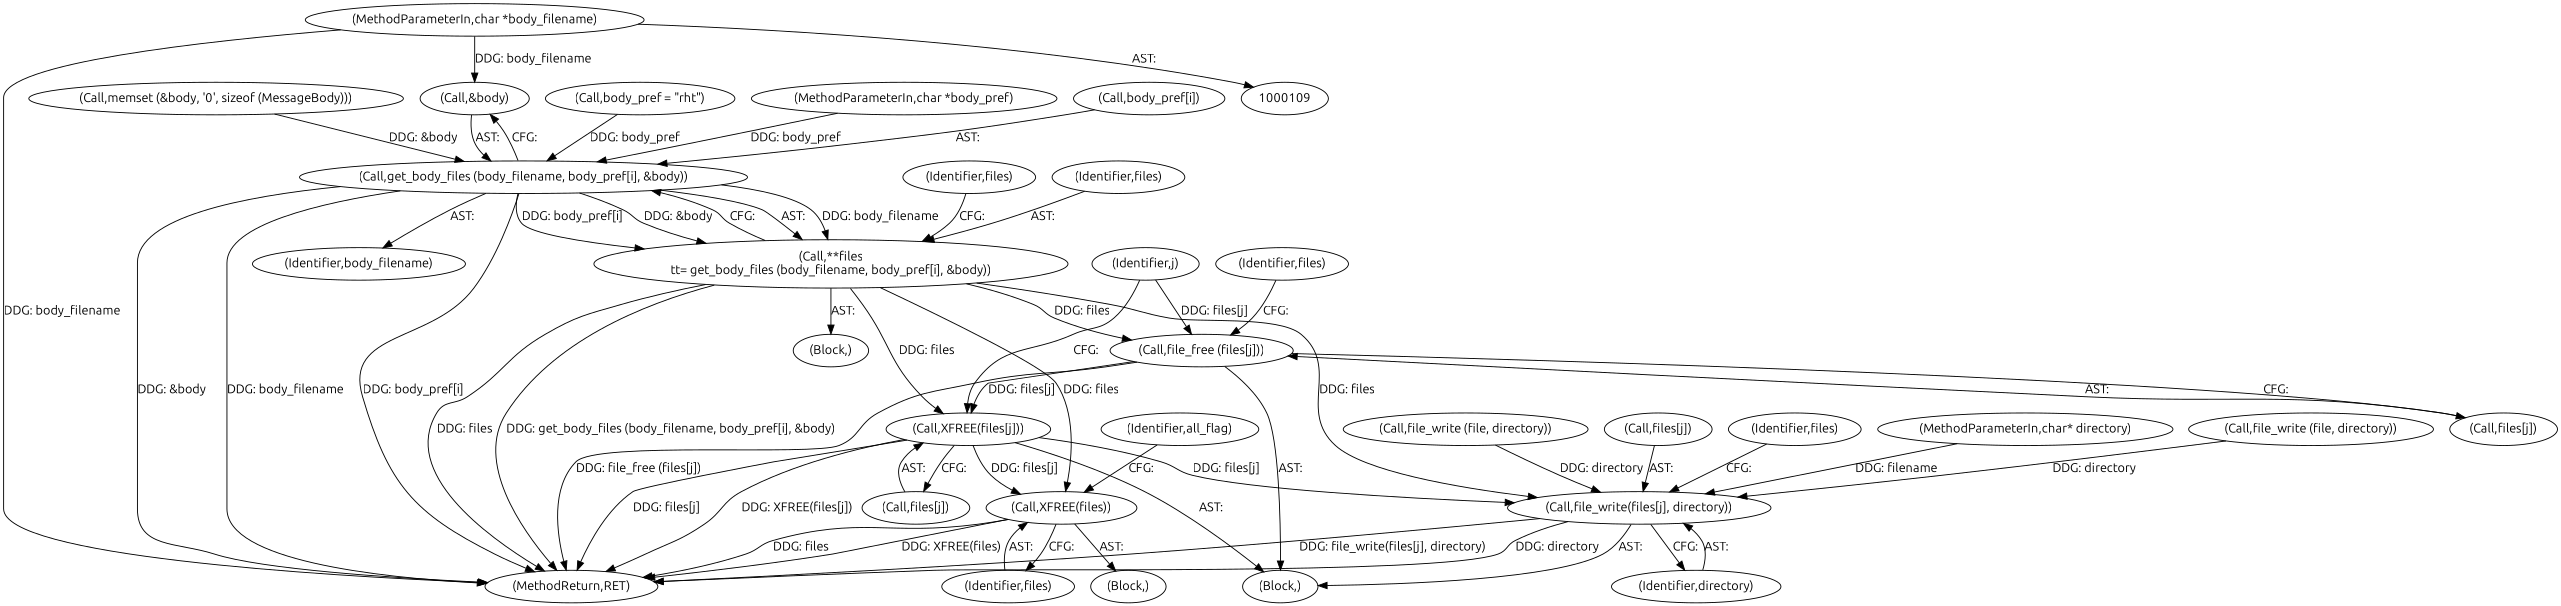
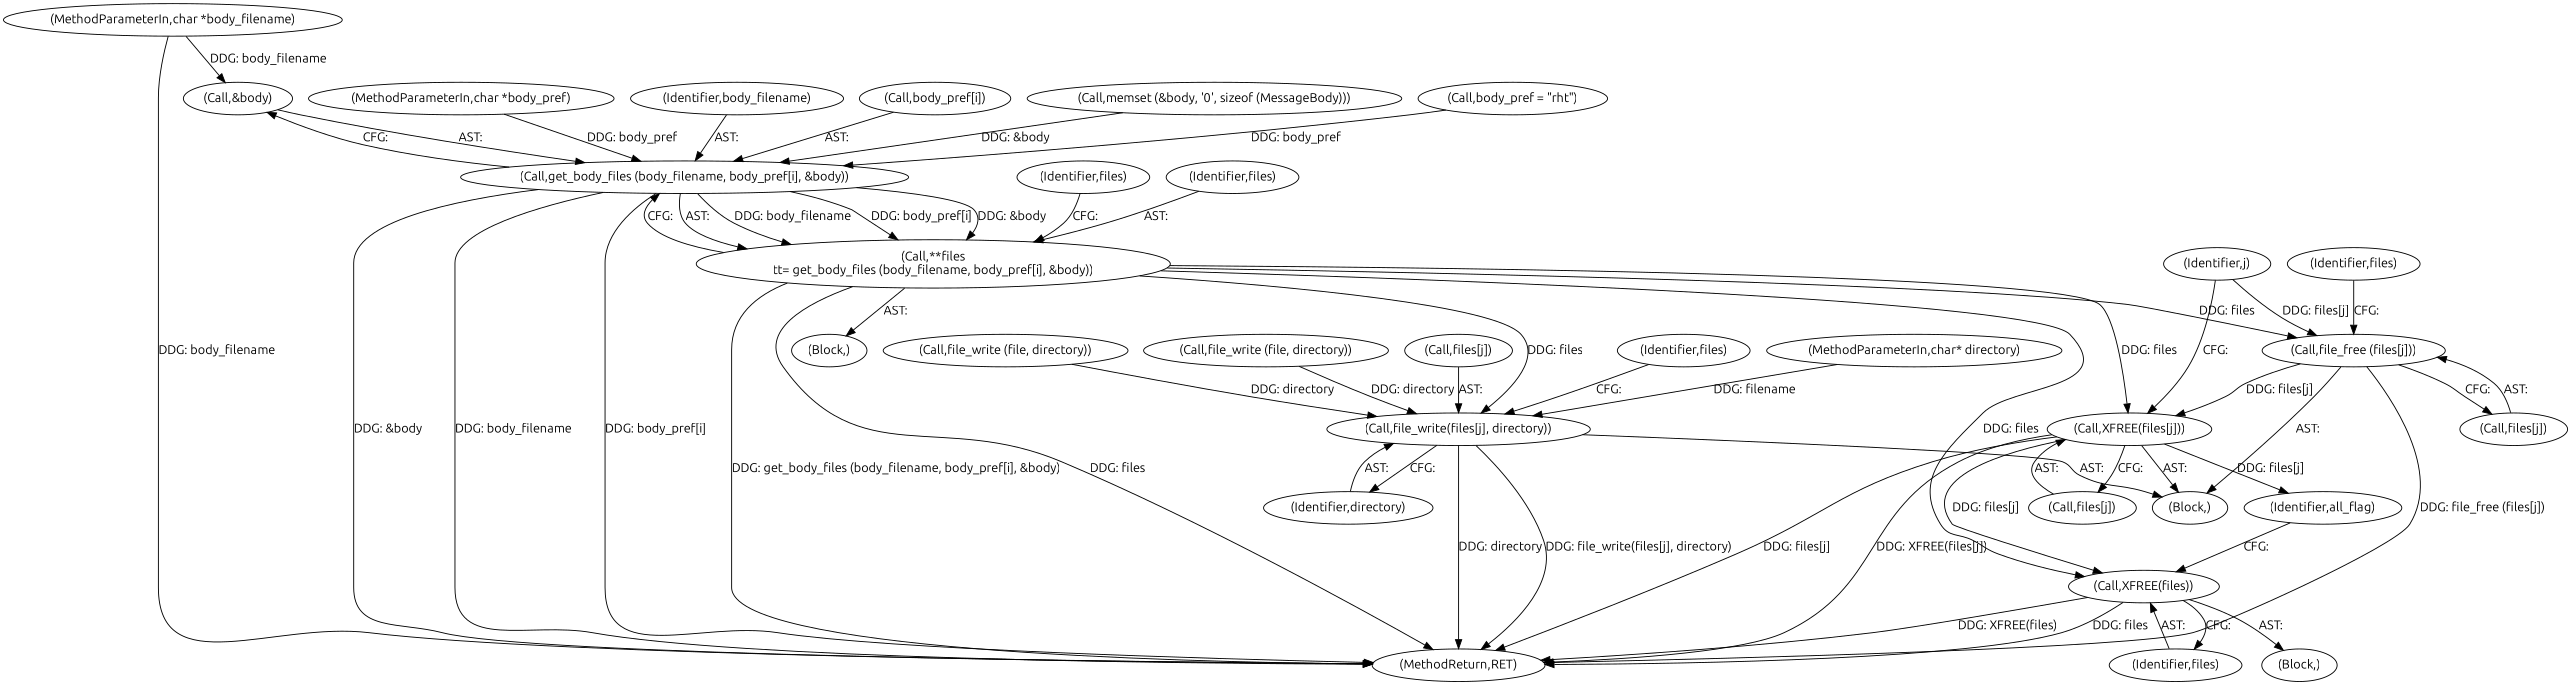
node "1000109": removed
edge "(Call,get_body_files (body_filename, body_pref[i], &body))" -> "(Identifier,body_filename)": reversed
edge "(Call,XFREE(files[j]))" -> "(Call,file_write(files[j], directory))": now "(Call,XFREE(files[j]))" -> "(Identifier,all_flag)"
